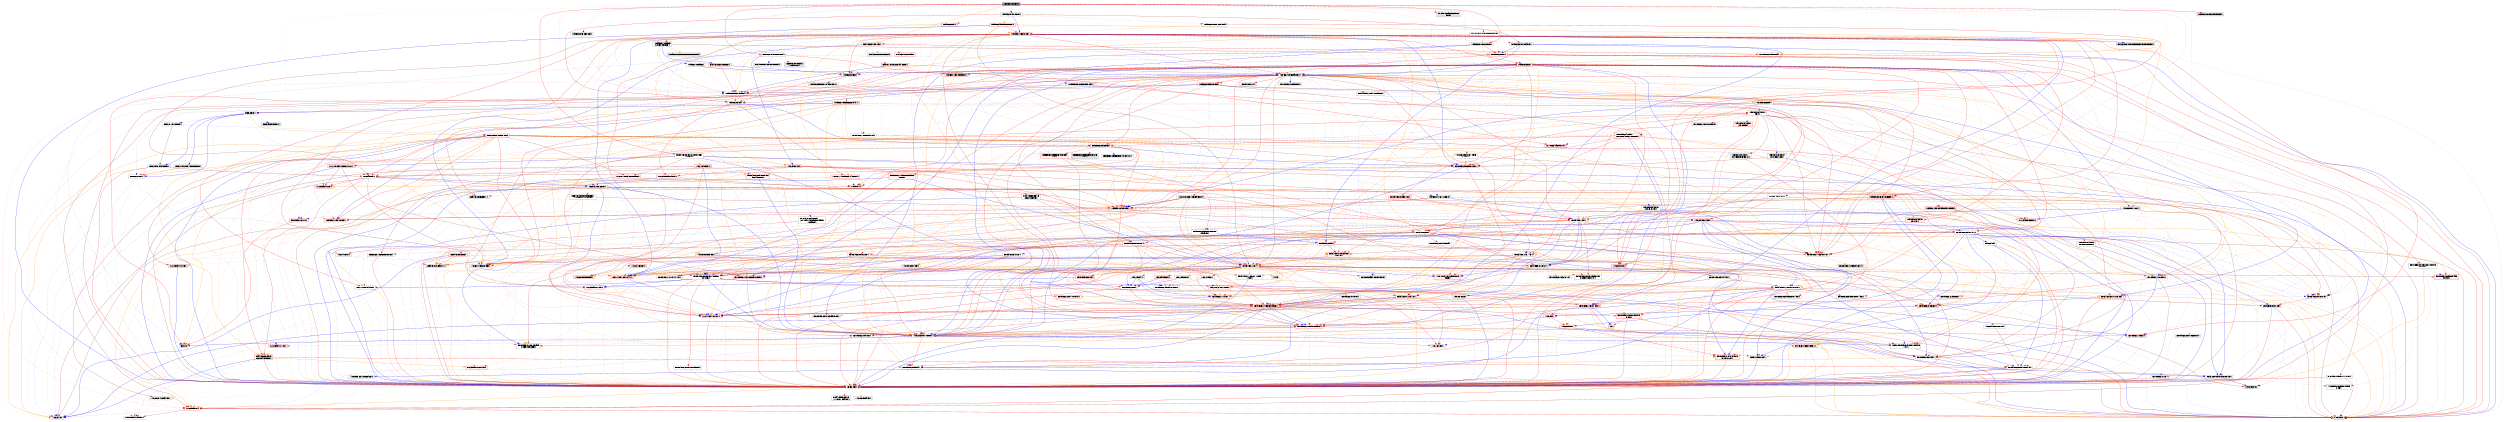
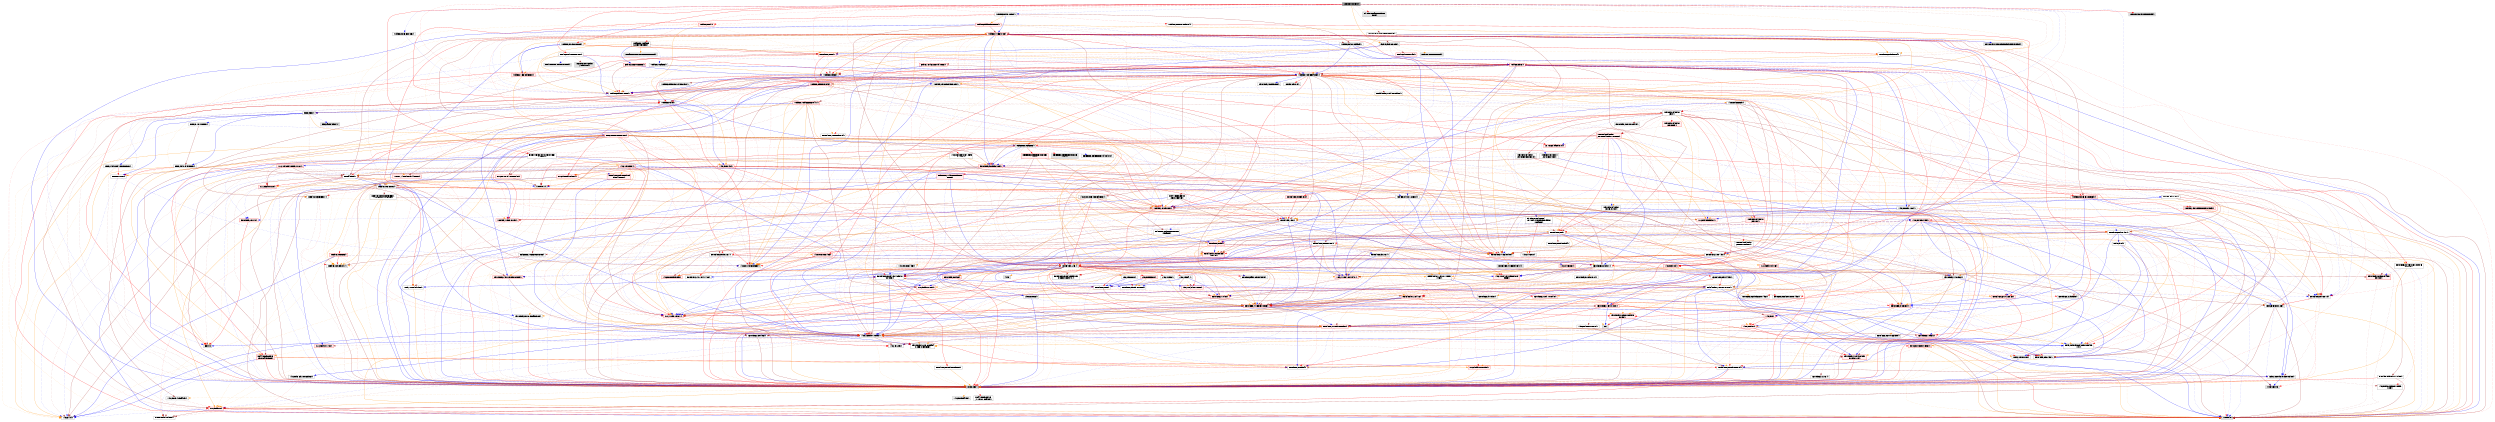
edge "Delegates/DelegateInstances Impl.h" -> "Templates/Tuple.h": added
edge "Containers/Set.h" -> "Misc/StructBuilder.h": removed
